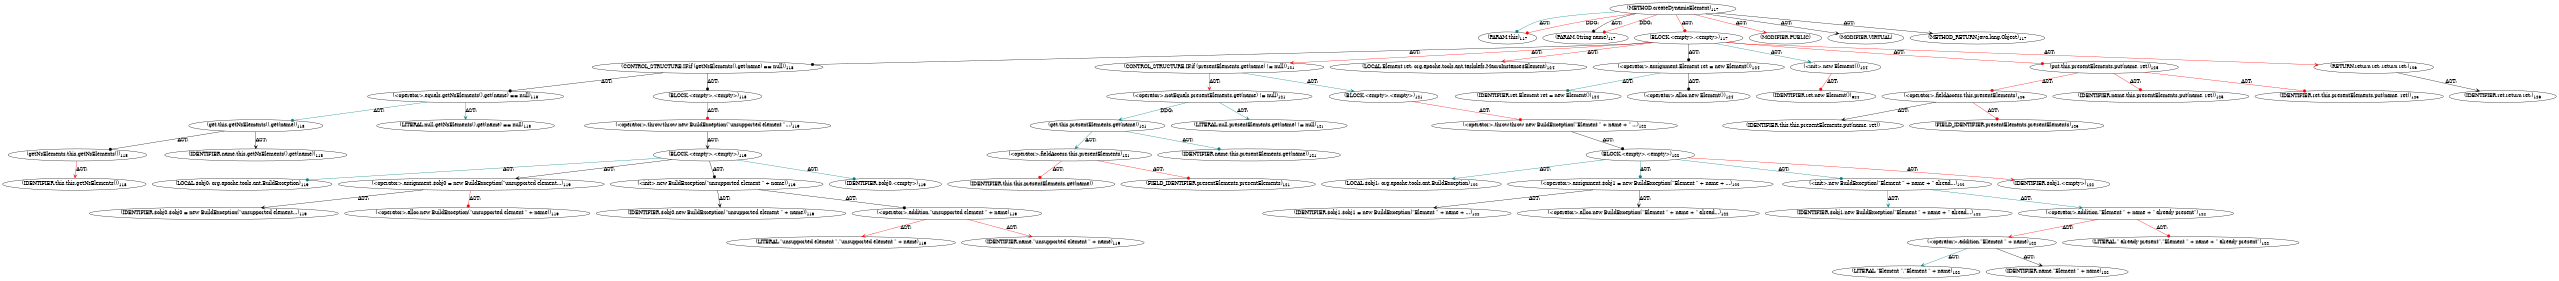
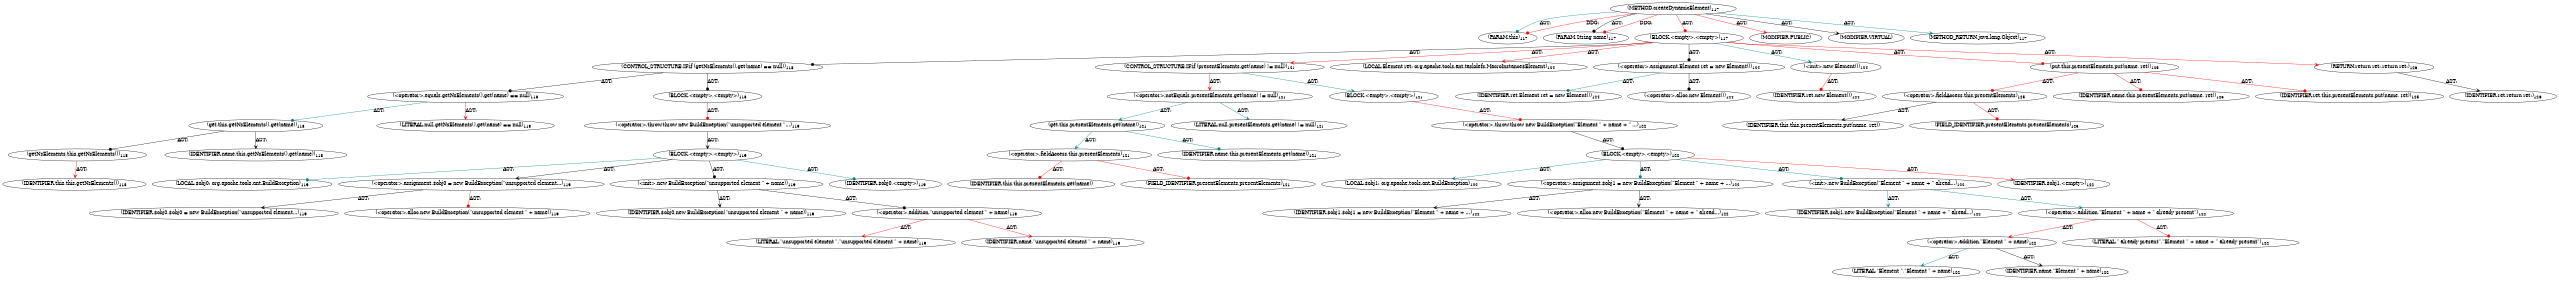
edge "(METHOD,createDynamicElement)" -> "(METHOD_RETURN,java.lang.Object)": color black -> teal
node "(IDENTIFIER,ret,new Element())": text "624" -> "124"
edge "(<operator>.equals,getNsElements().get(name) == null)" -> "(LITERAL,null,getNsElements().get(name) == null)": color teal -> red
edge "(<operator>.notEquals,presentElements.get(name) != null)" -> "(get,this.presentElements.get(name))": label "DDG: " -> "AST: "
